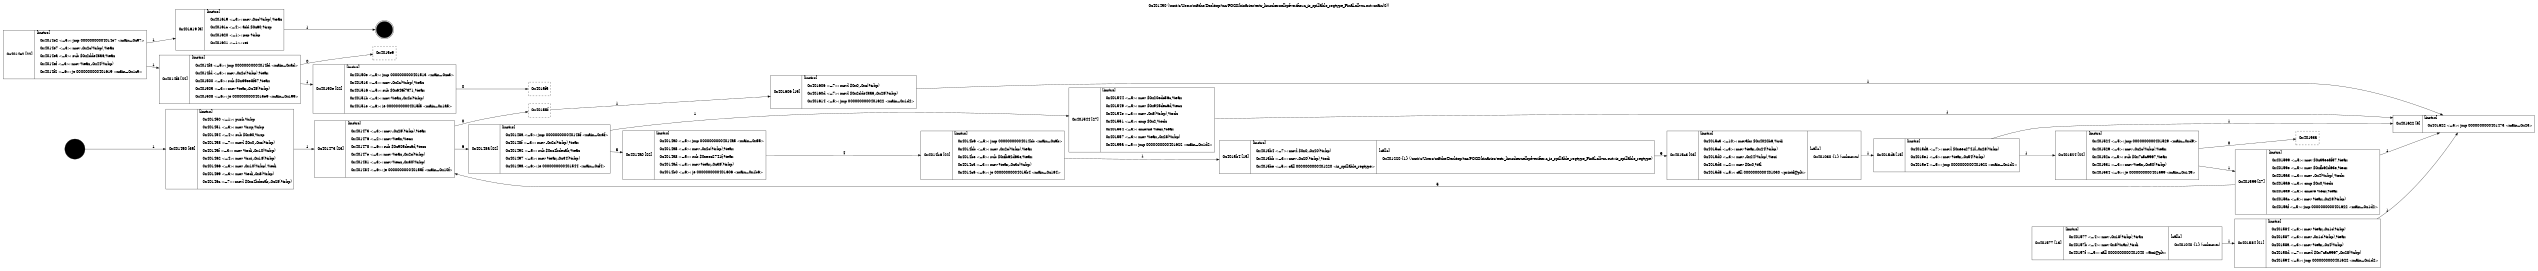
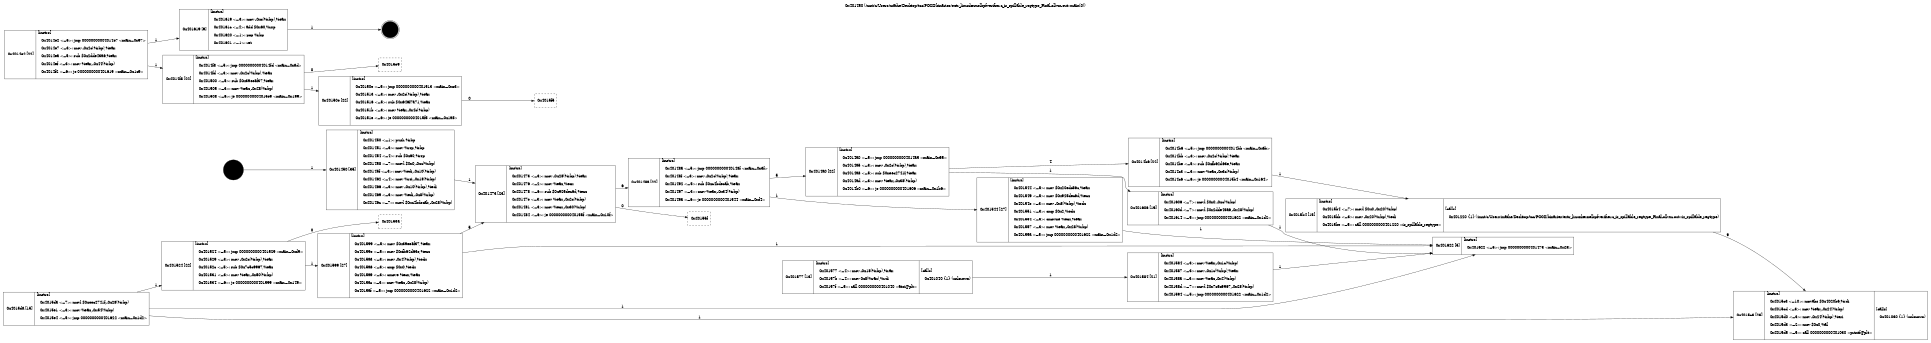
edge "0x40155f" -> "0x401606 [19]": now "0x4014a0 [22]" -> "0x401606 [19]"
edge "0x4015c3 [23]" -> "0x4015da [15]": reversed
